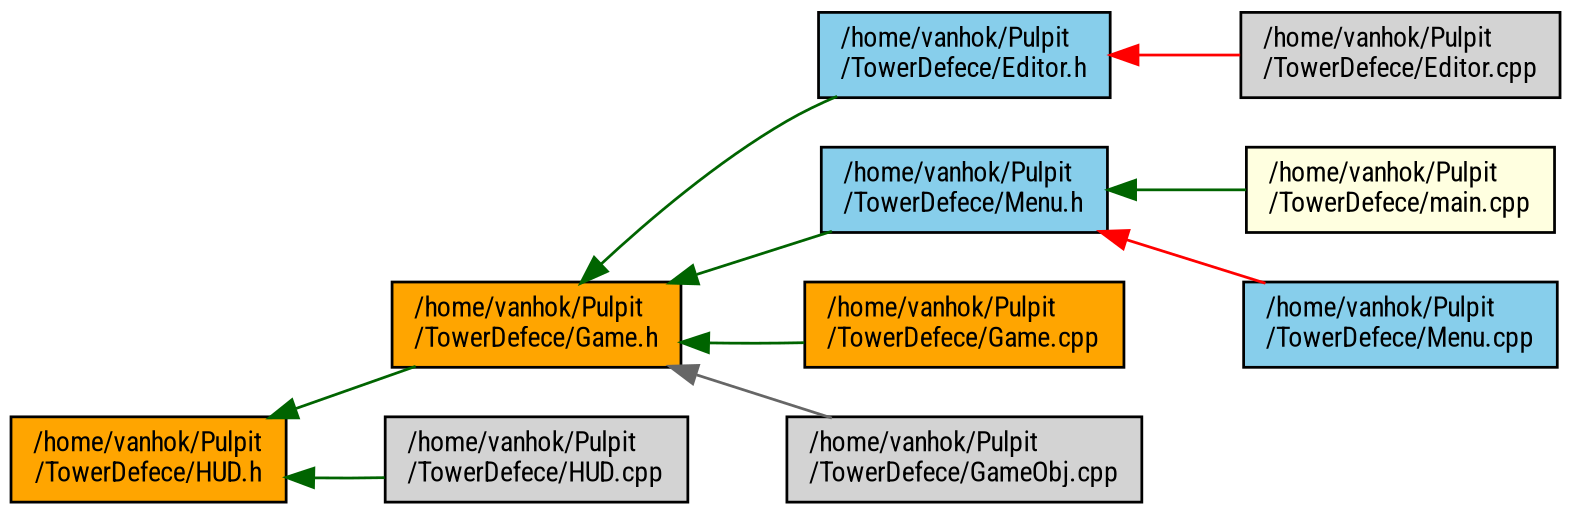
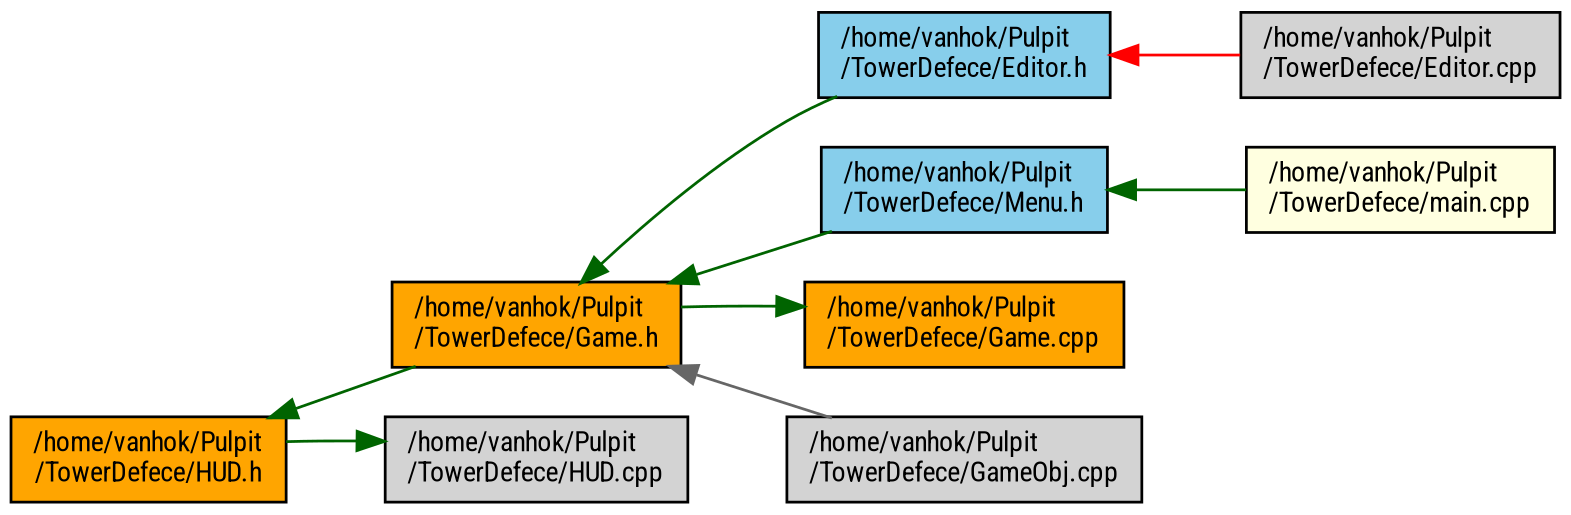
node "/home/vanhok/Pulpit /TowerDefece/Menu.cpp": removed
edge "/home/vanhok/Pulpit /TowerDefece/Game.cpp" -> "/home/vanhok/Pulpit /TowerDefece/Game.h": reversed
edge "/home/vanhok/Pulpit /TowerDefece/HUD.cpp" -> "/home/vanhok/Pulpit /TowerDefece/HUD.h": reversed
